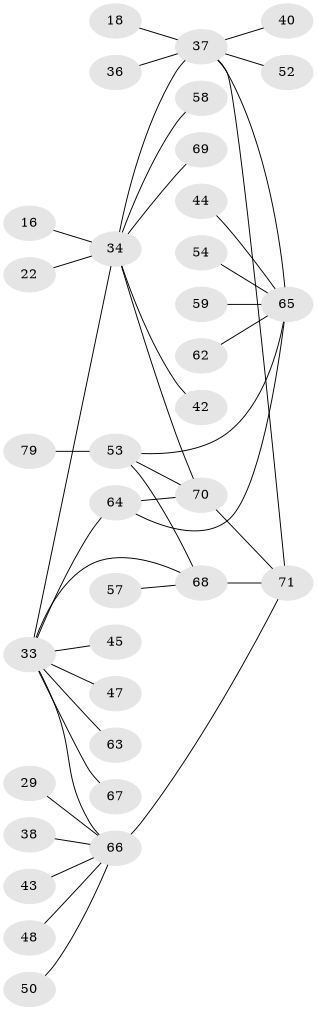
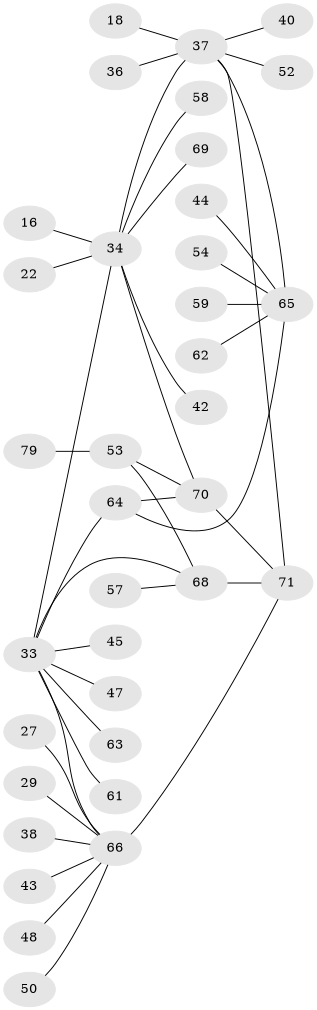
edge "65" -- "53": removed
node "27": added
node "67": label "67" -> "61"
